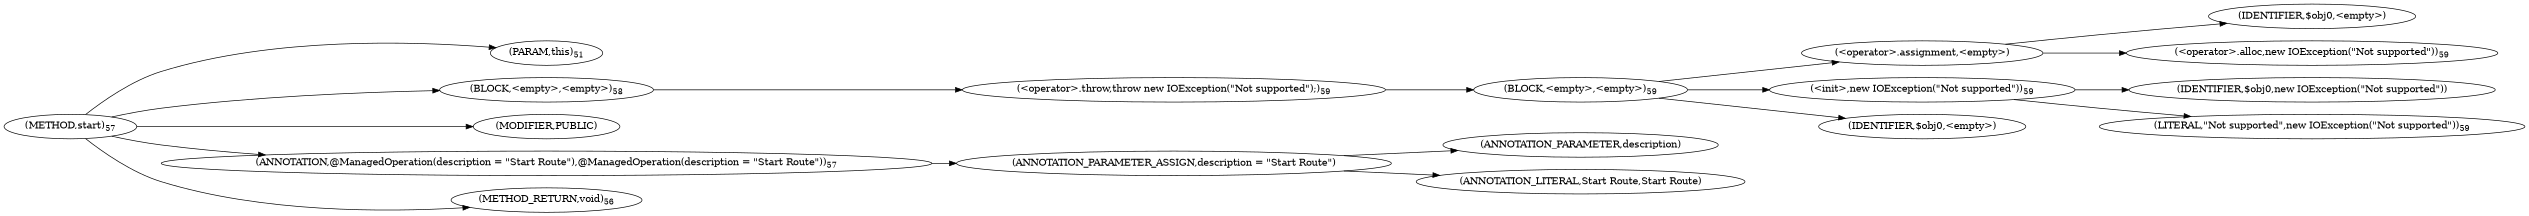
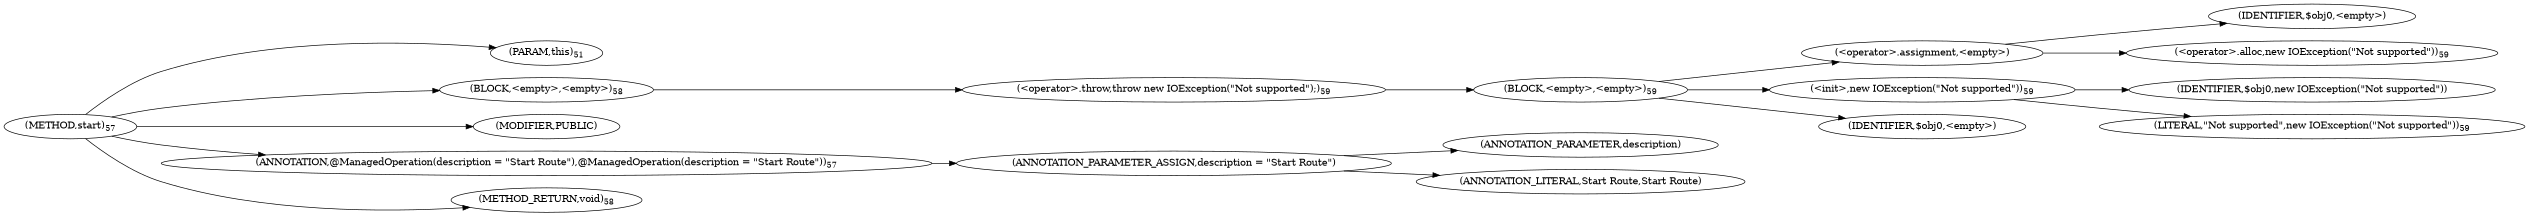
node "(METHOD_RETURN,void)": text "56" -> "58"
